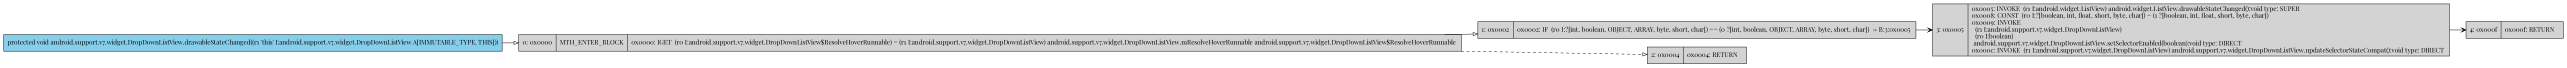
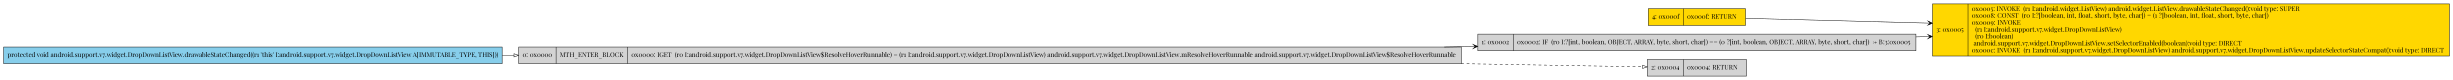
node "3: 0x0005": fillcolor lightgrey -> gold
edge "3: 0x0005" -> "4: 0x000f": reversed
node "4: 0x000f": fillcolor lightgrey -> gold
edge "0: 0x0000" -> "1: 0x0002": arrowhead onormal -> vee
